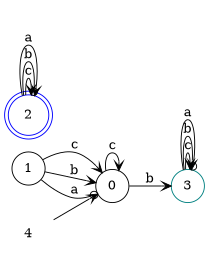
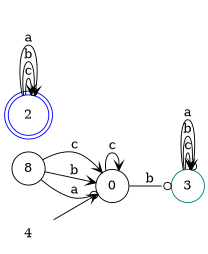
node "1": label "1" -> "8"
edge "0" -> "3": arrowhead vee -> odot
